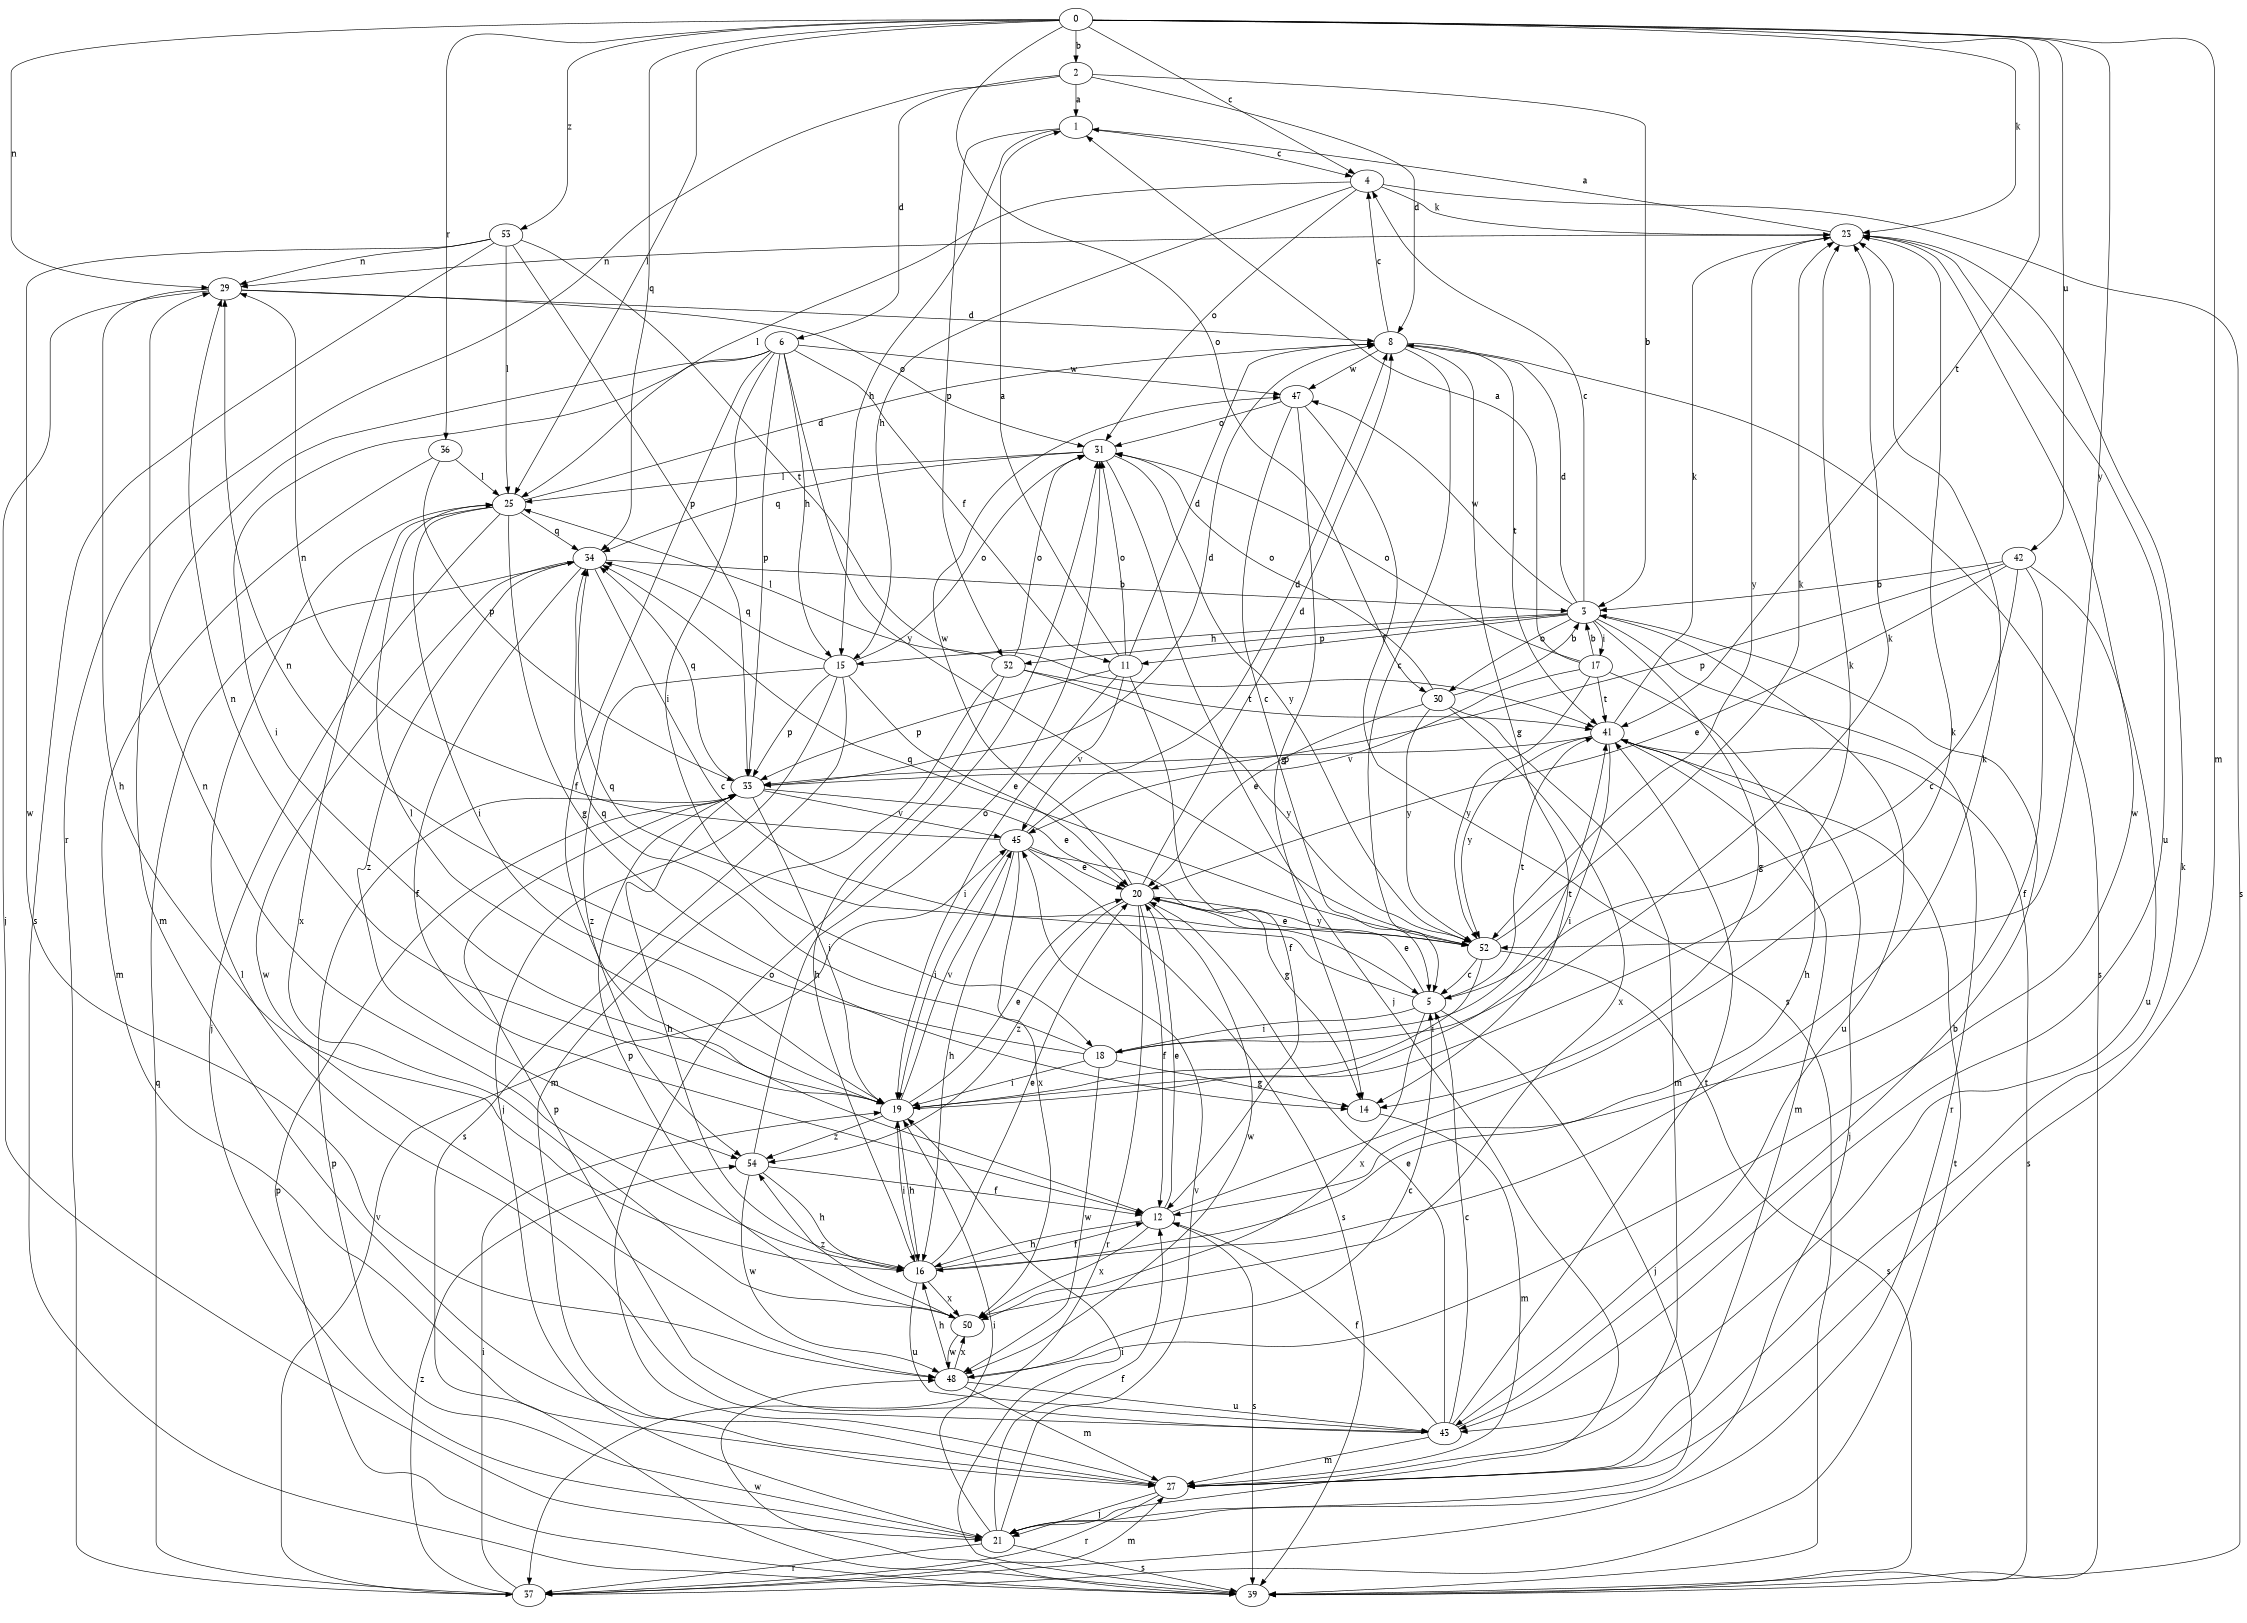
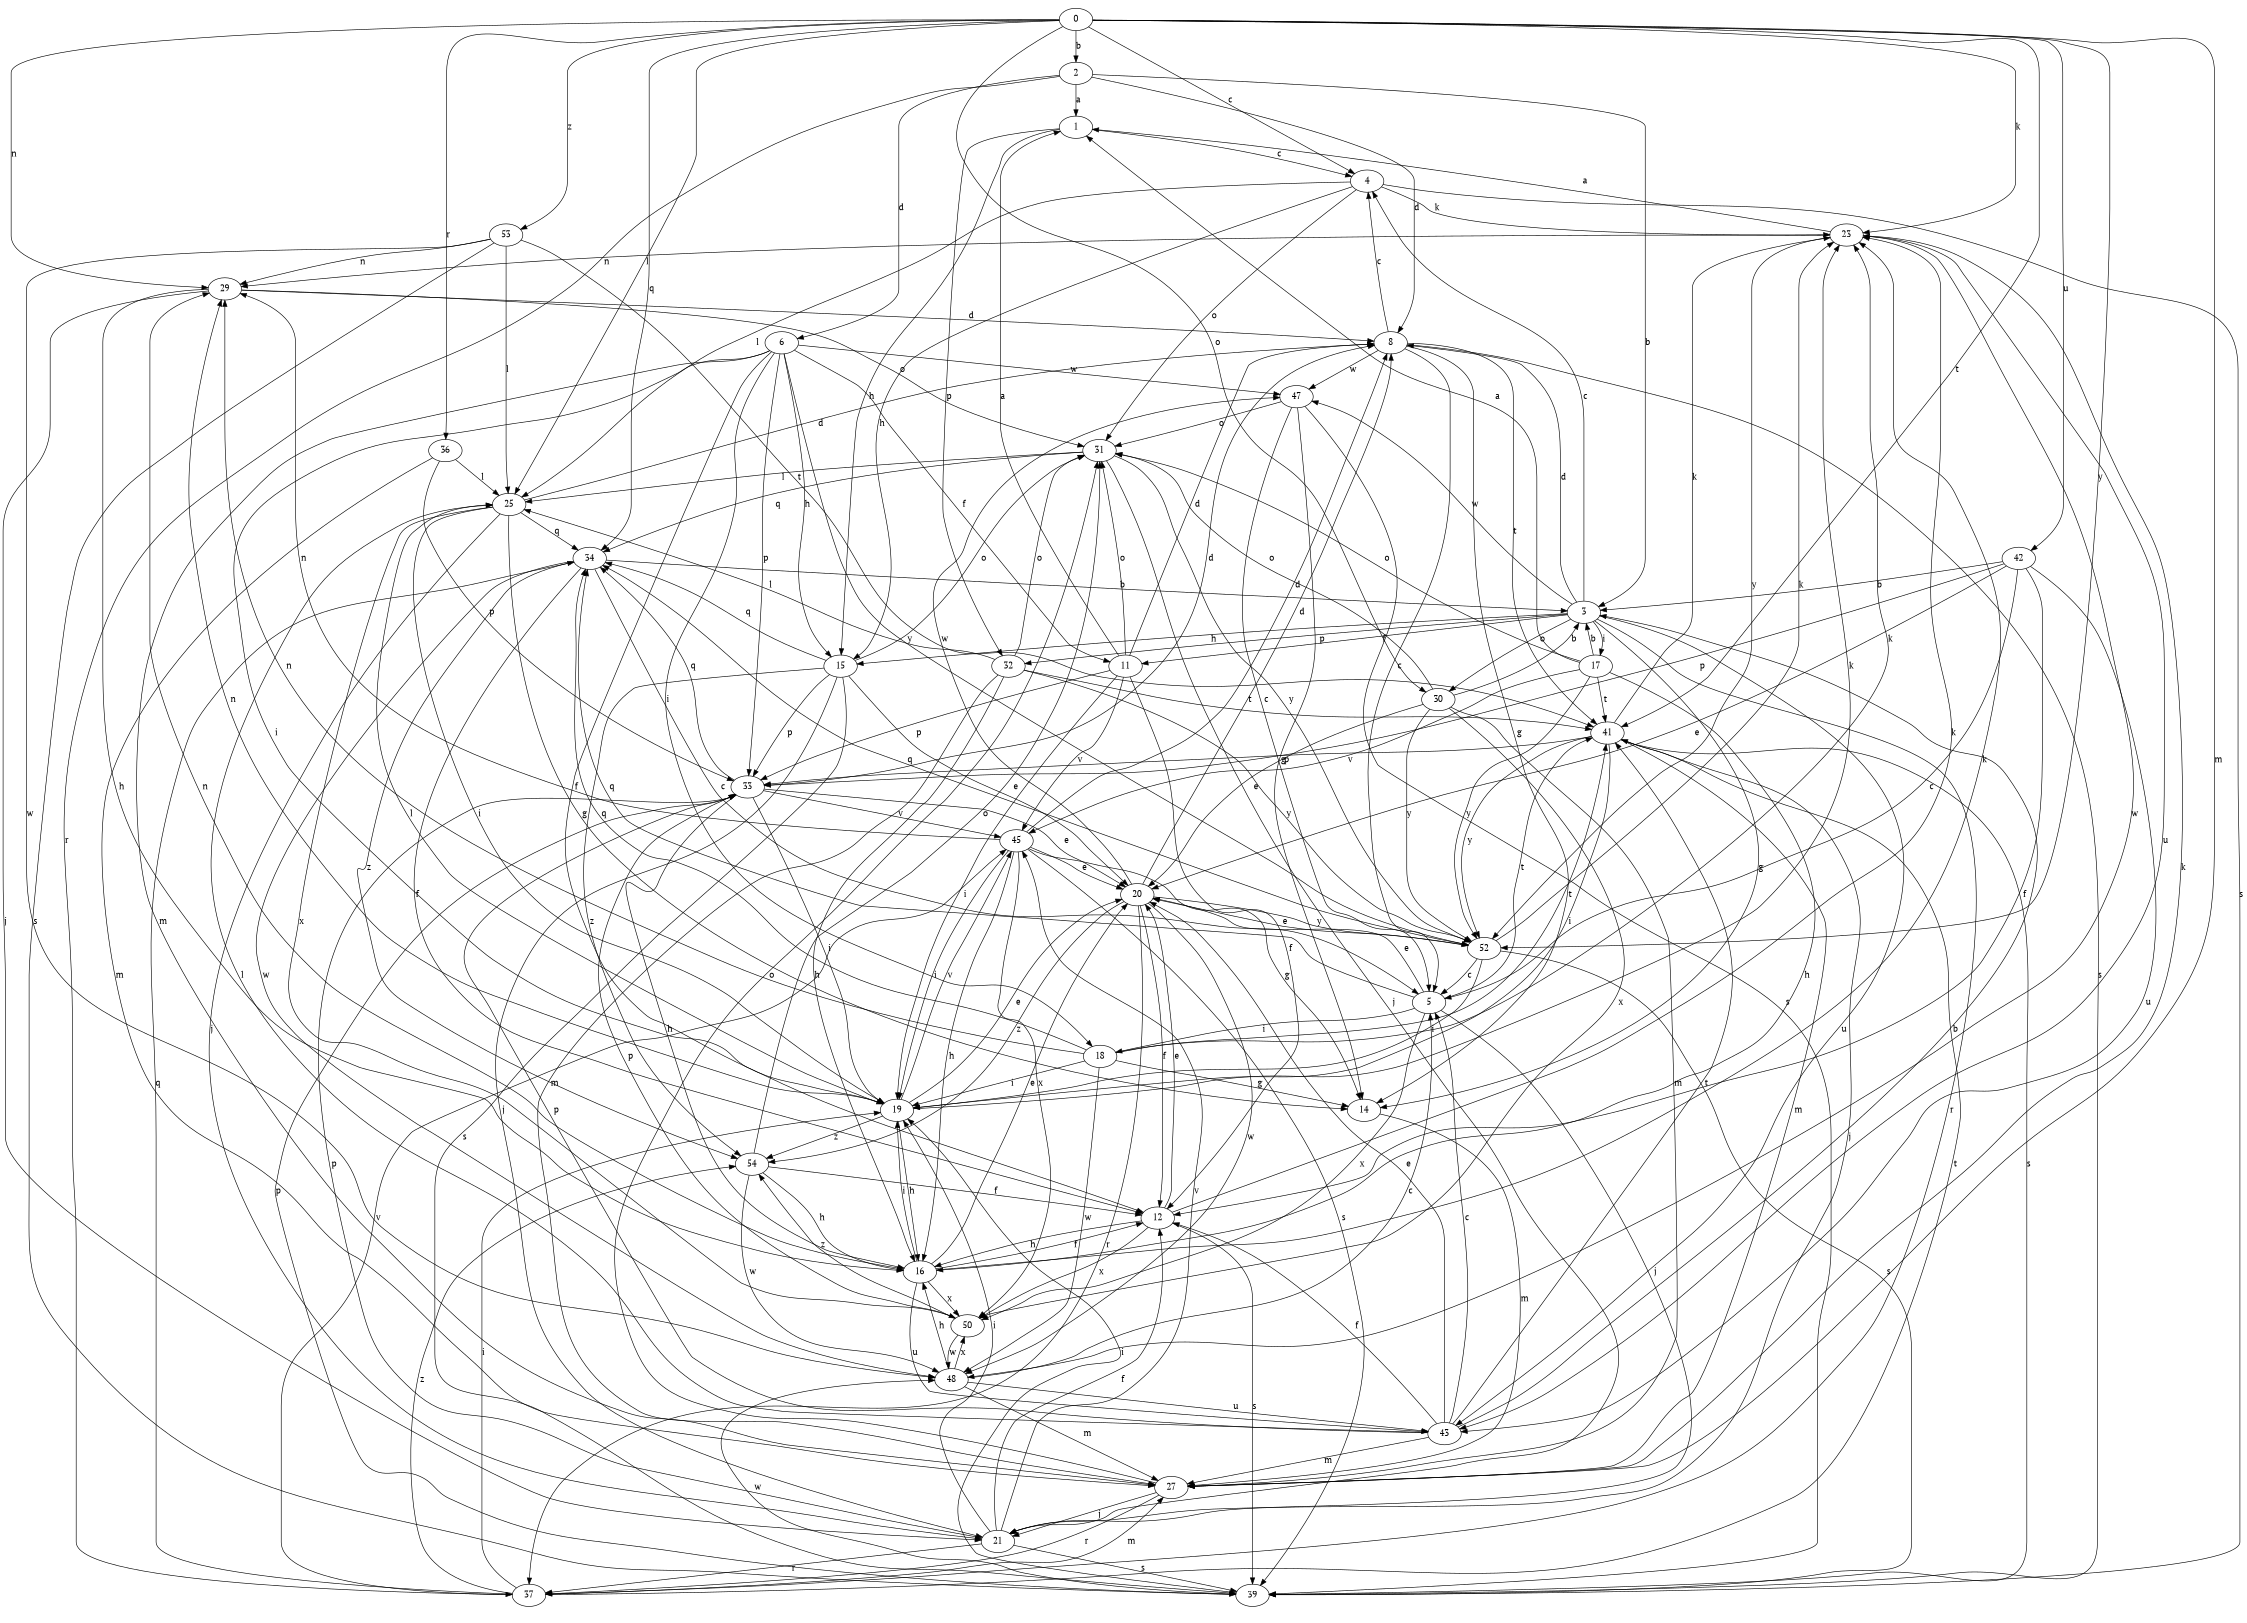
edge "53" -> "33": removed, label "p"
